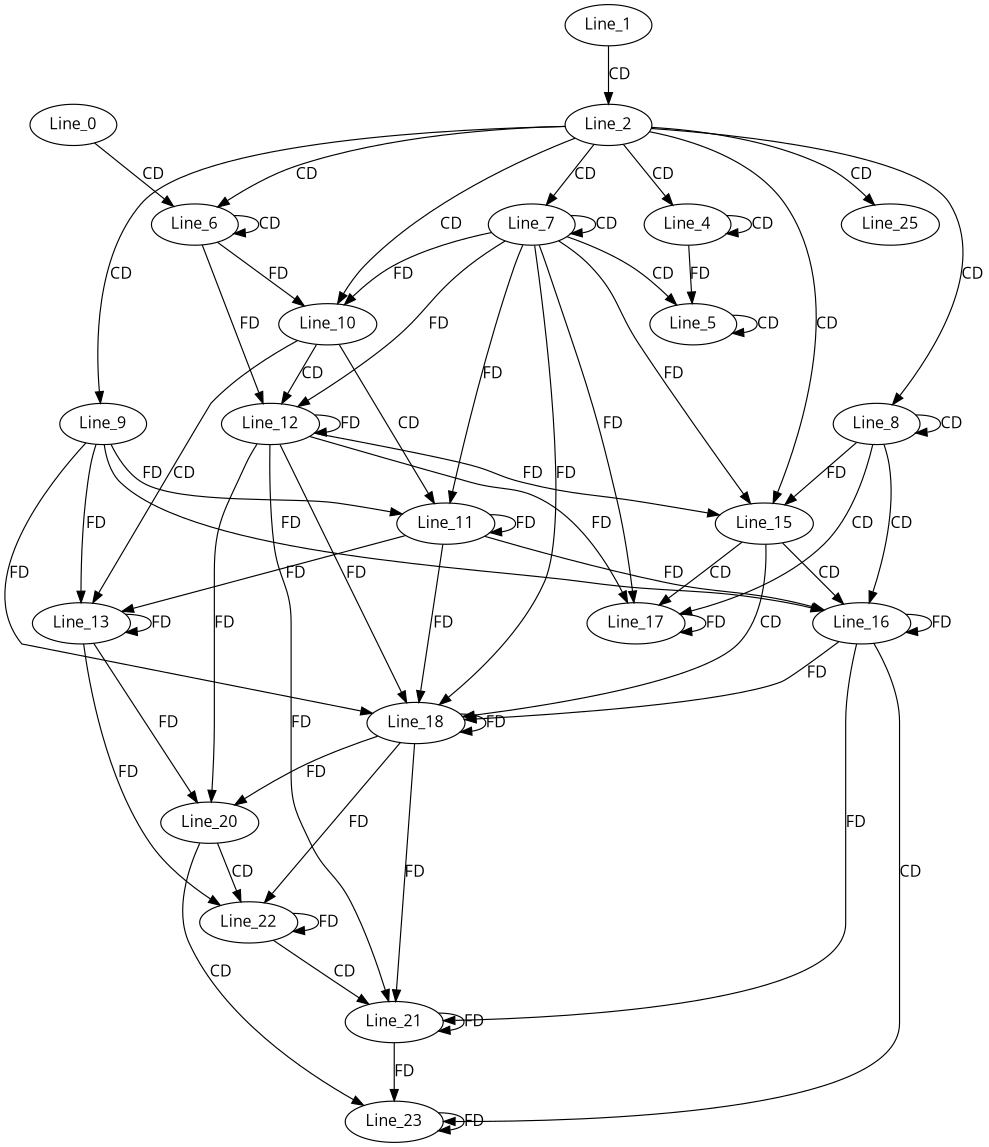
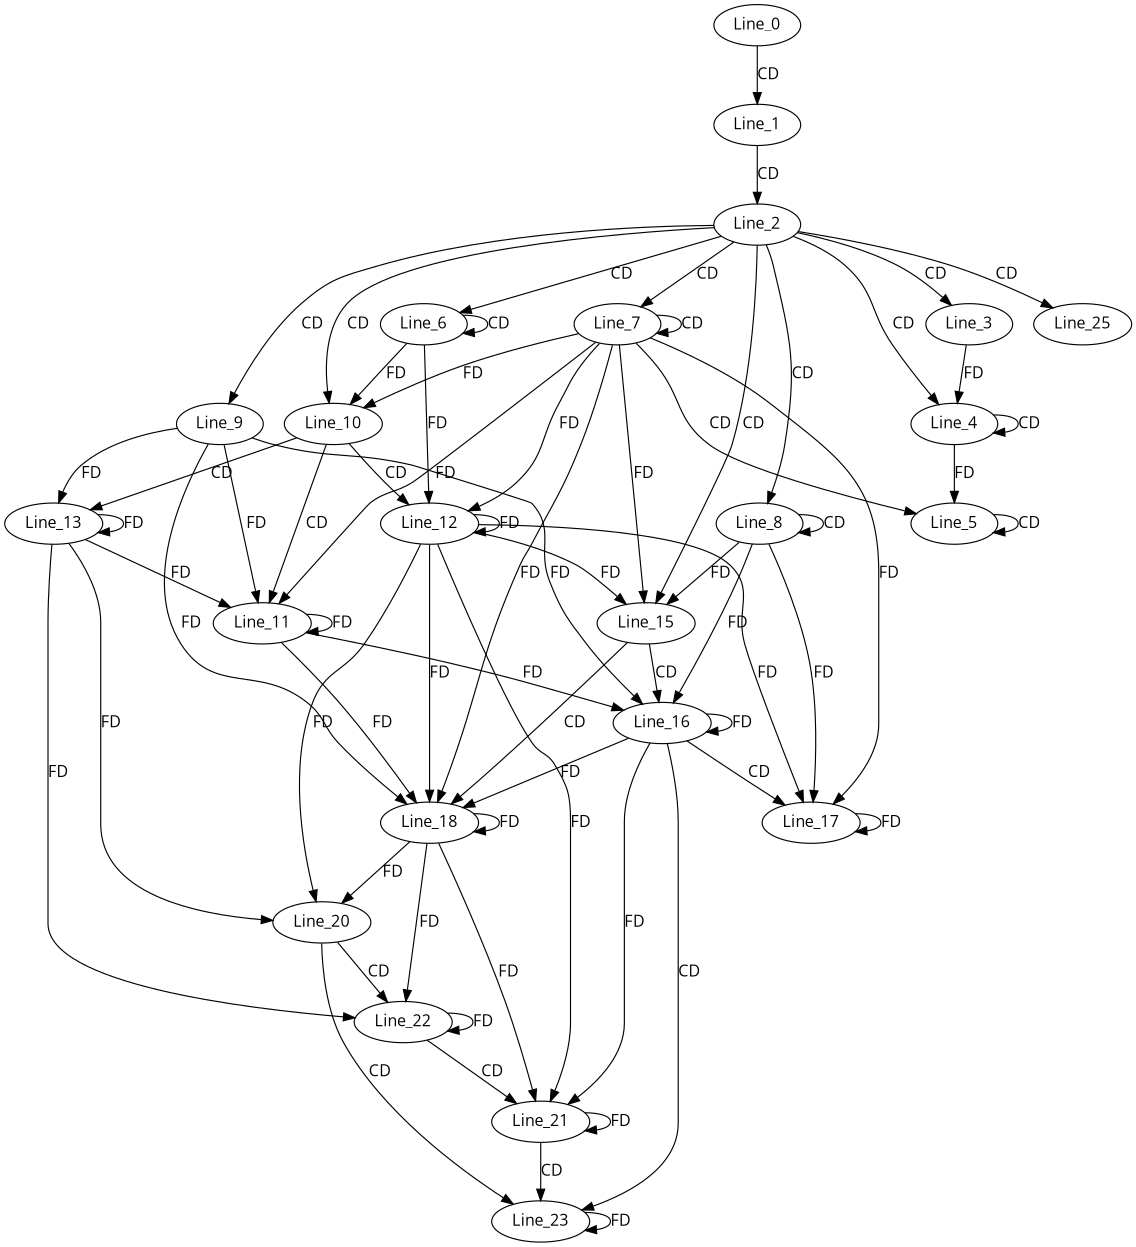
edge "Line_0" -> "Line_6": now "Line_0" -> "Line_1"
node "Line_3": added
edge "Line_8" -> "Line_17": label "CD" -> "FD"
edge "Line_8" -> "Line_16": label "CD" -> "FD"
edge "Line_15" -> "Line_17": now "Line_16" -> "Line_17"
edge "Line_11" -> "Line_13": reversed
edge "Line_21" -> "Line_23": label "FD" -> "CD"
